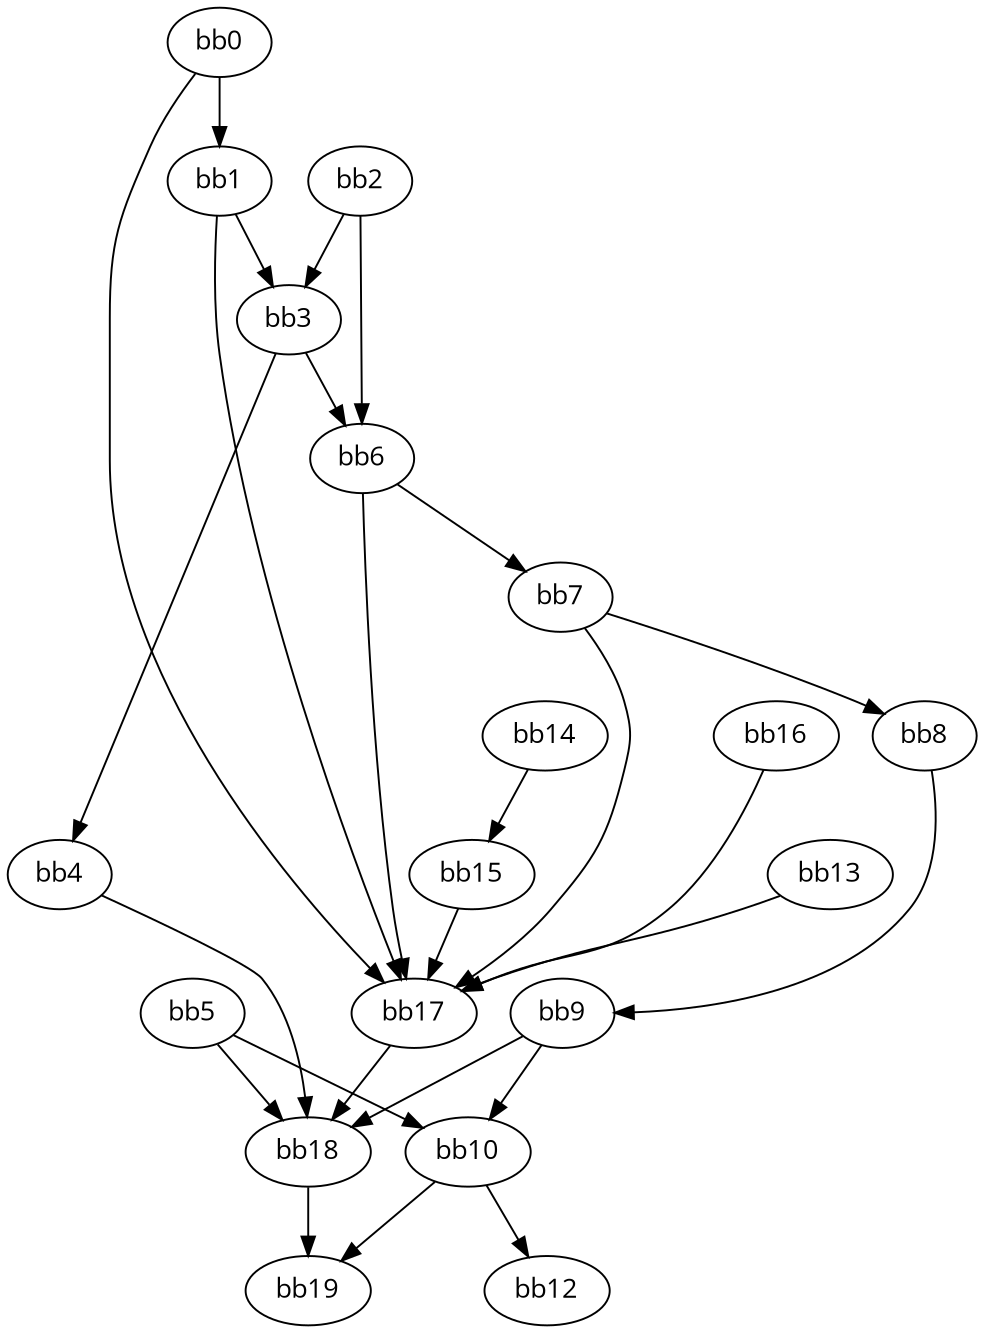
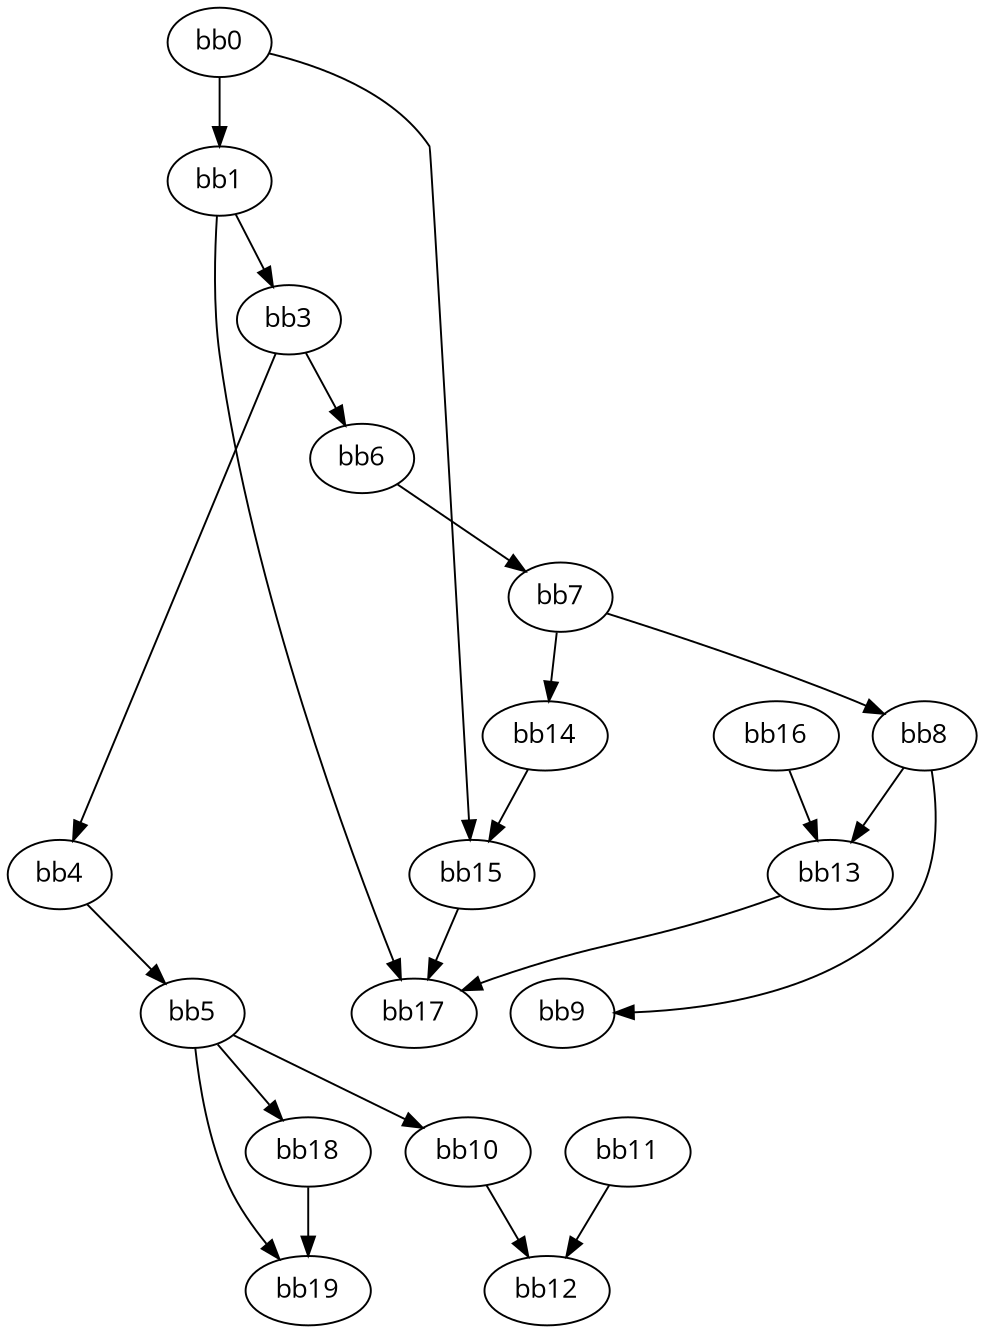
node "bb2": removed
edge "bb0" -> "bb17": now "bb0" -> "bb15"
edge "bb6" -> "bb17": removed
edge "bb8" -> "bb13": added
edge "bb7" -> "bb17": now "bb7" -> "bb14"
edge "bb16" -> "bb17": now "bb16" -> "bb13"
edge "bb4" -> "bb18": now "bb4" -> "bb5"
edge "bb9" -> "bb10": removed
edge "bb17" -> "bb18": removed
edge "bb9" -> "bb18": removed
node "bb11": added
edge "bb10" -> "bb19": now "bb5" -> "bb19"
